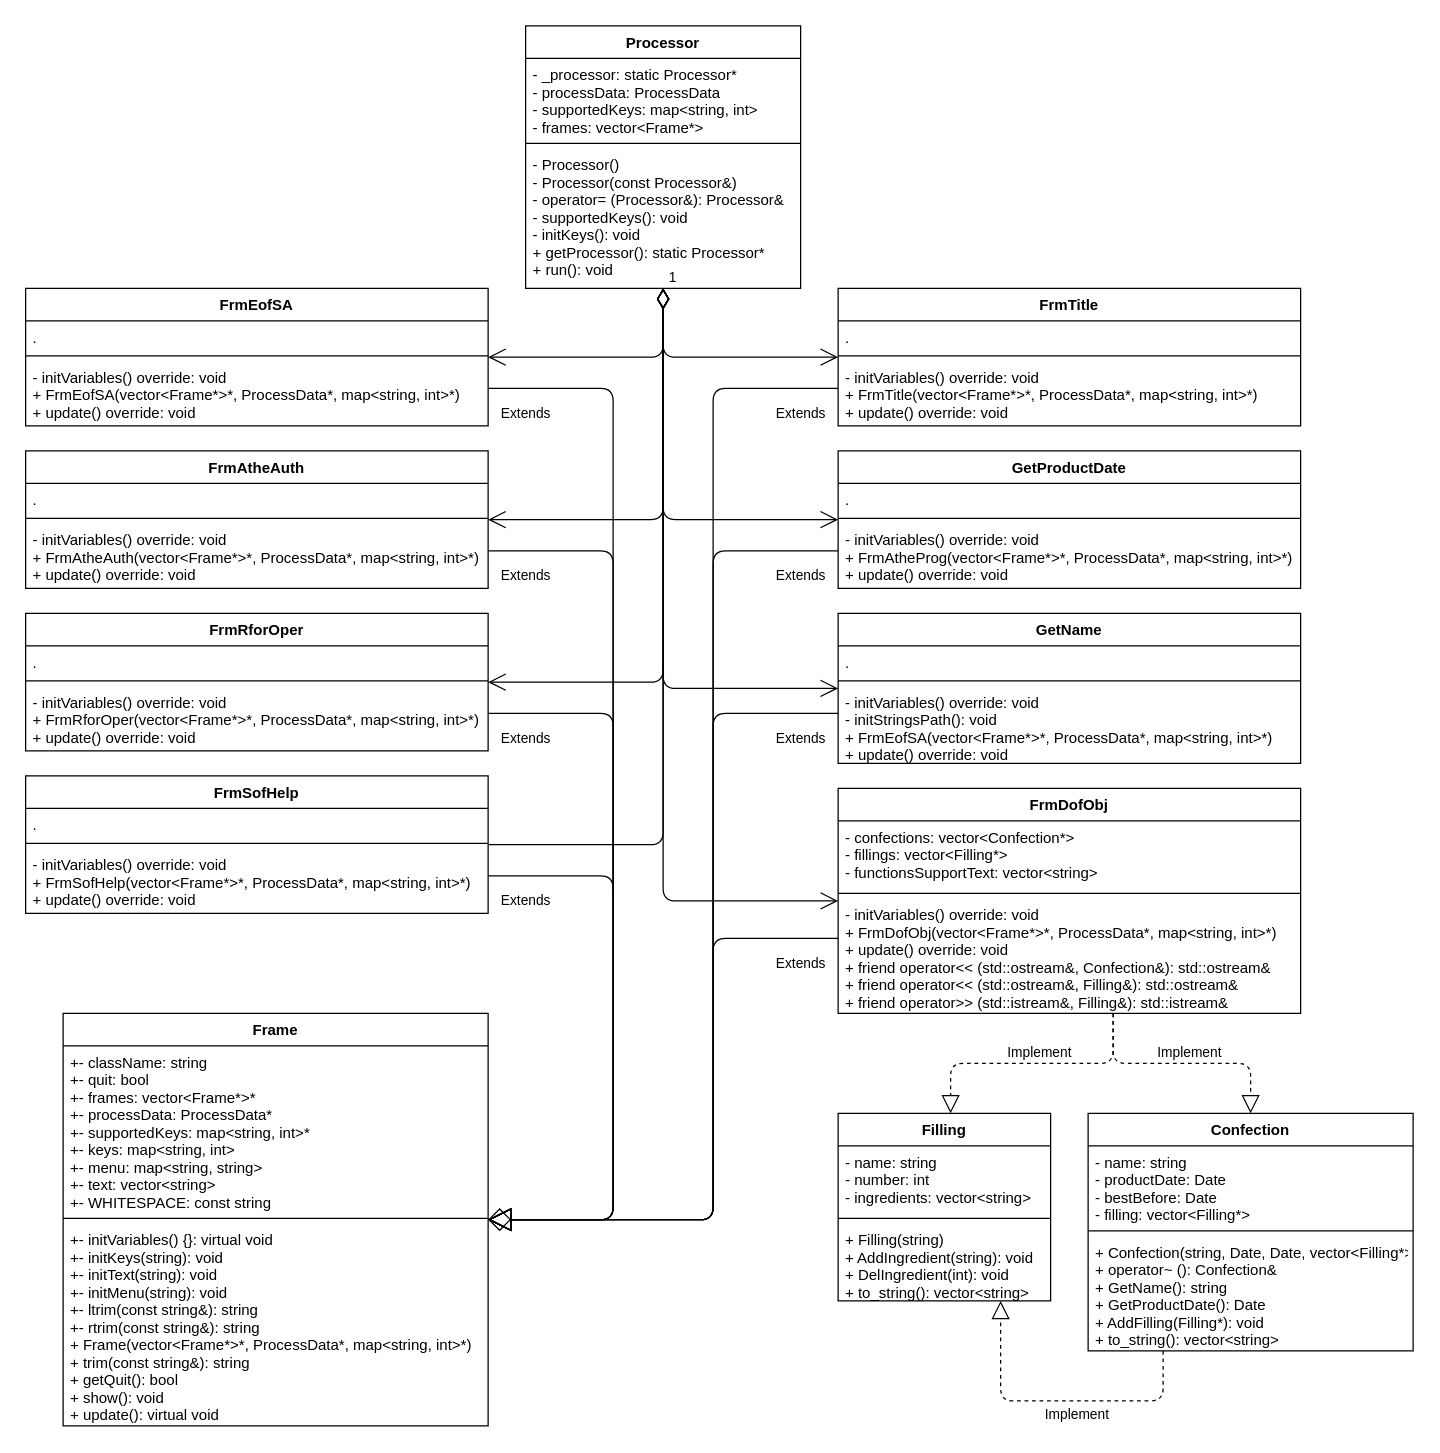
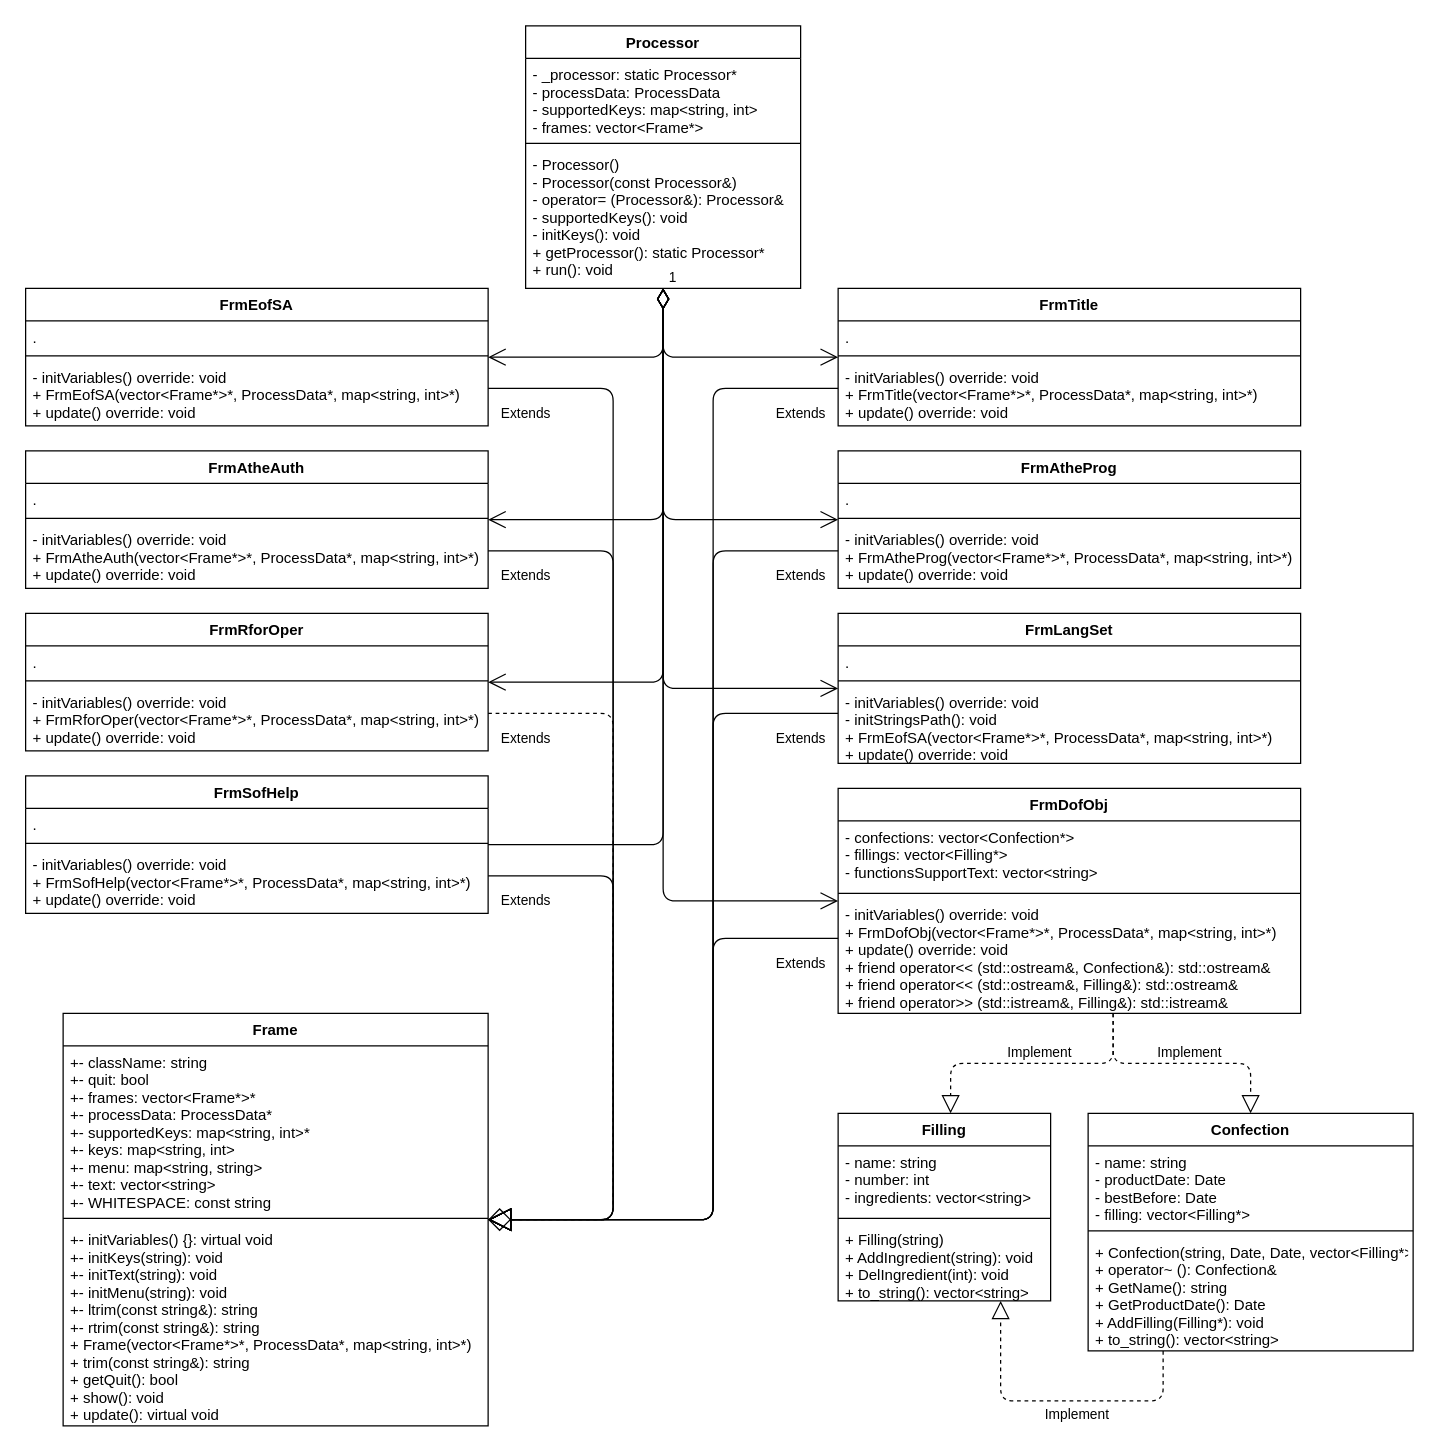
node "GetProductDate": label "GetProductDate" -> "FrmAtheProg"
node "GetName": label "GetName" -> "FrmLangSet"
edge "FrmRforOper" -> "Frame": style solid -> dashed
